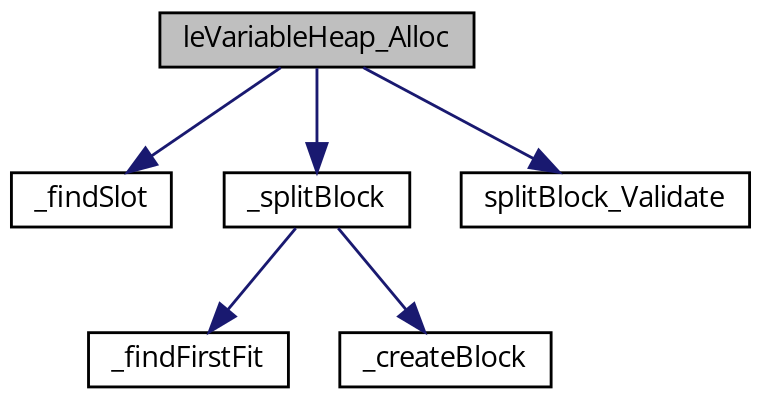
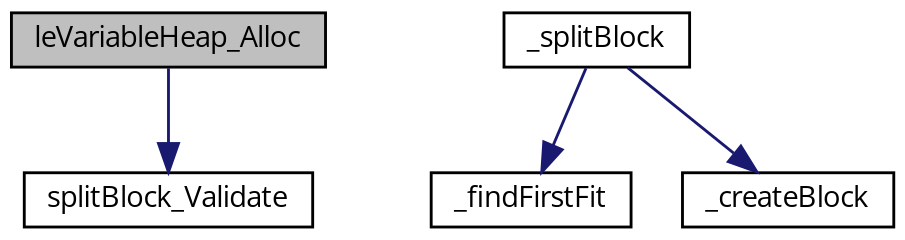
edge "leVariableHeap_Alloc" -> "_splitBlock": removed
node "_findSlot": removed
